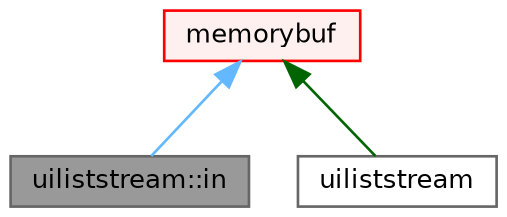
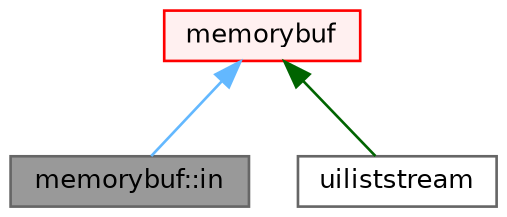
node "uiliststream::in": label "uiliststream::in" -> "memorybuf::in"
